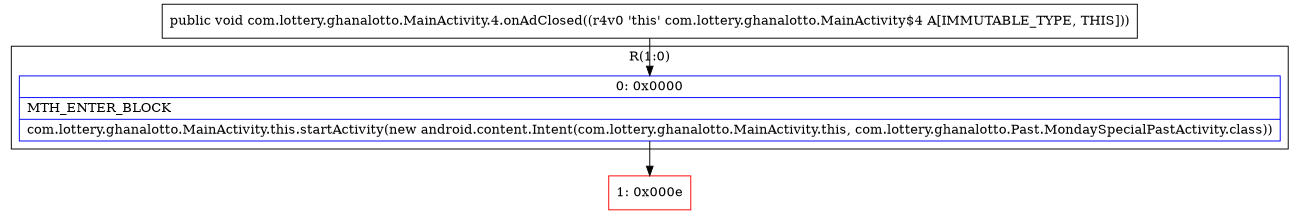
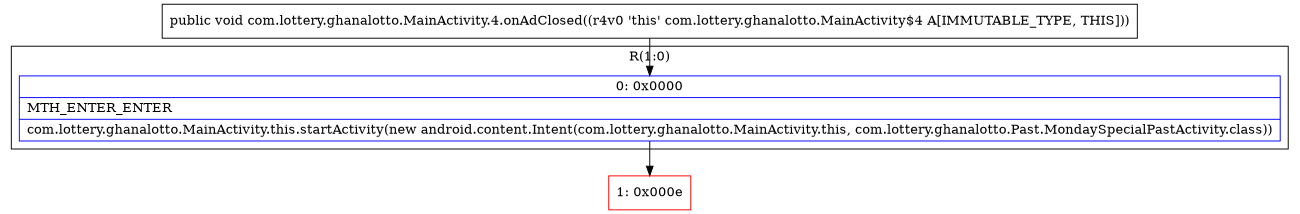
node "0: 0x0000": text "MTH_ENTER_BLOCK" -> "MTH_ENTER_ENTER"
